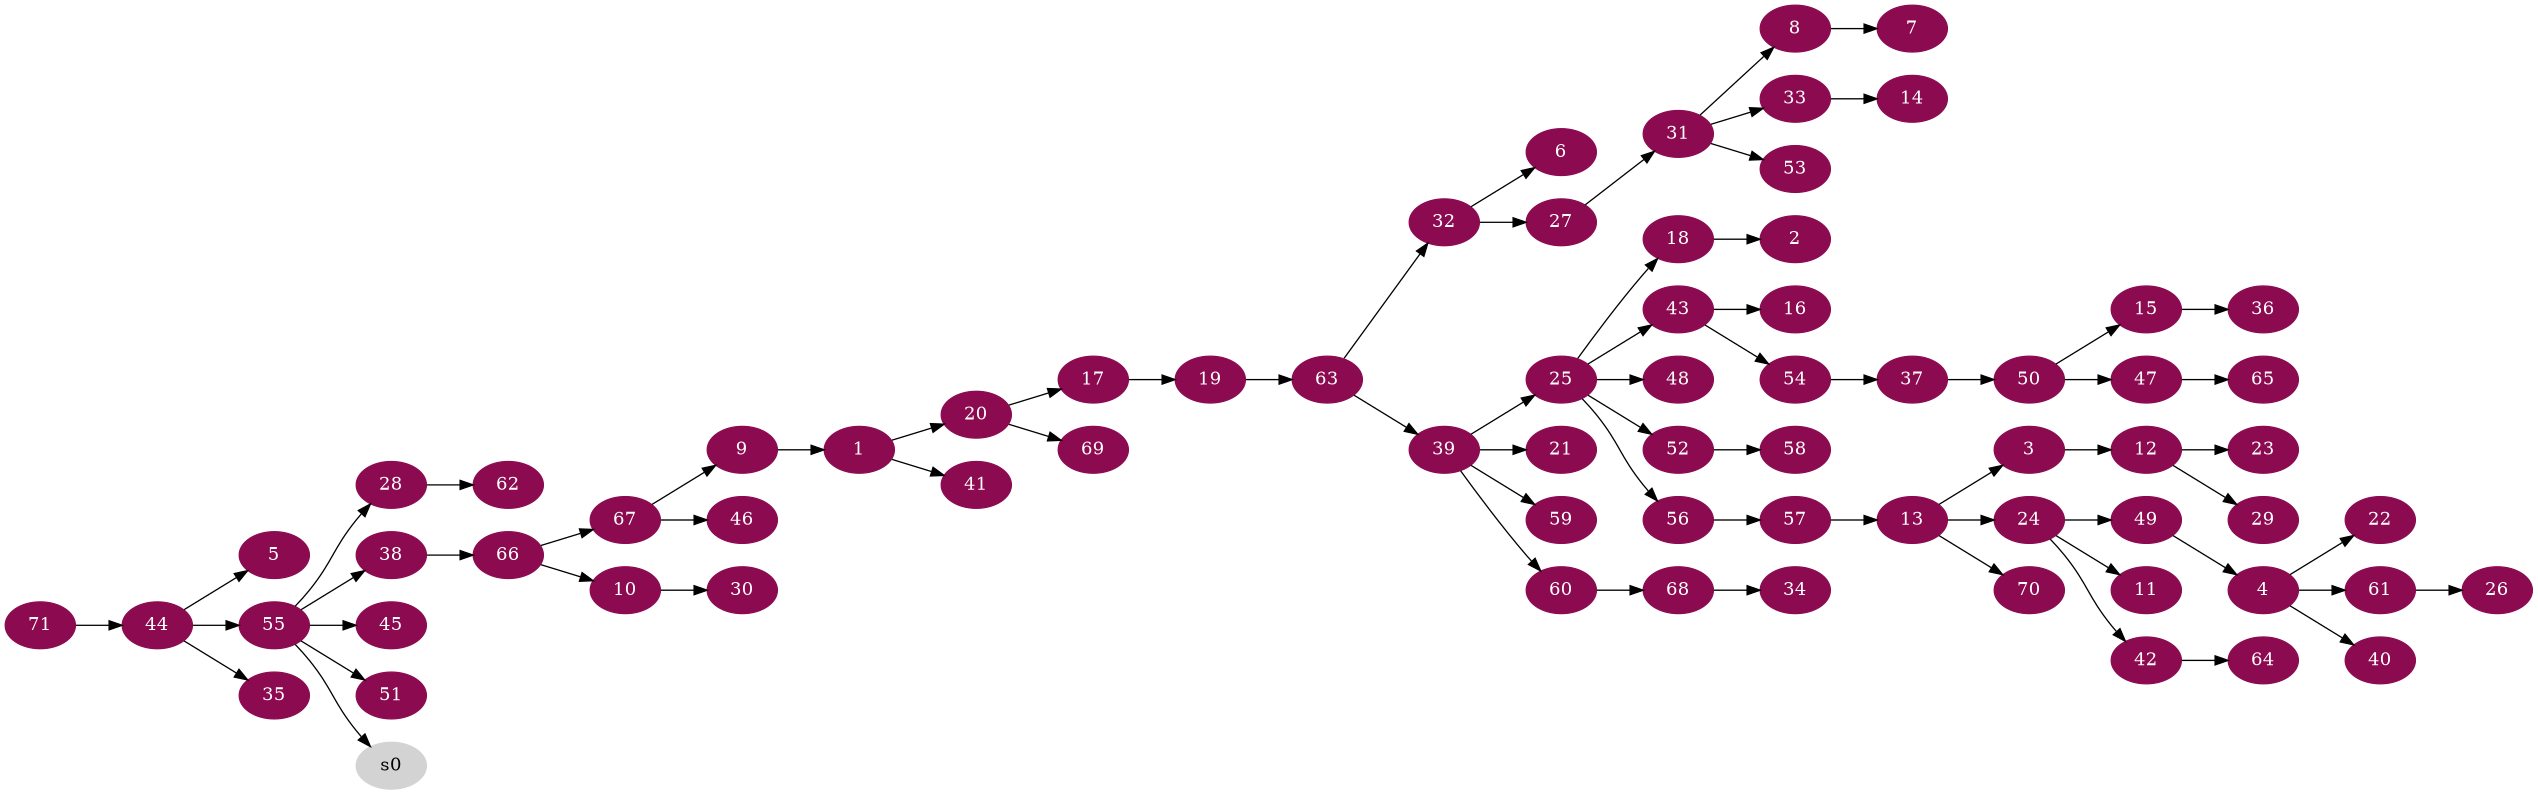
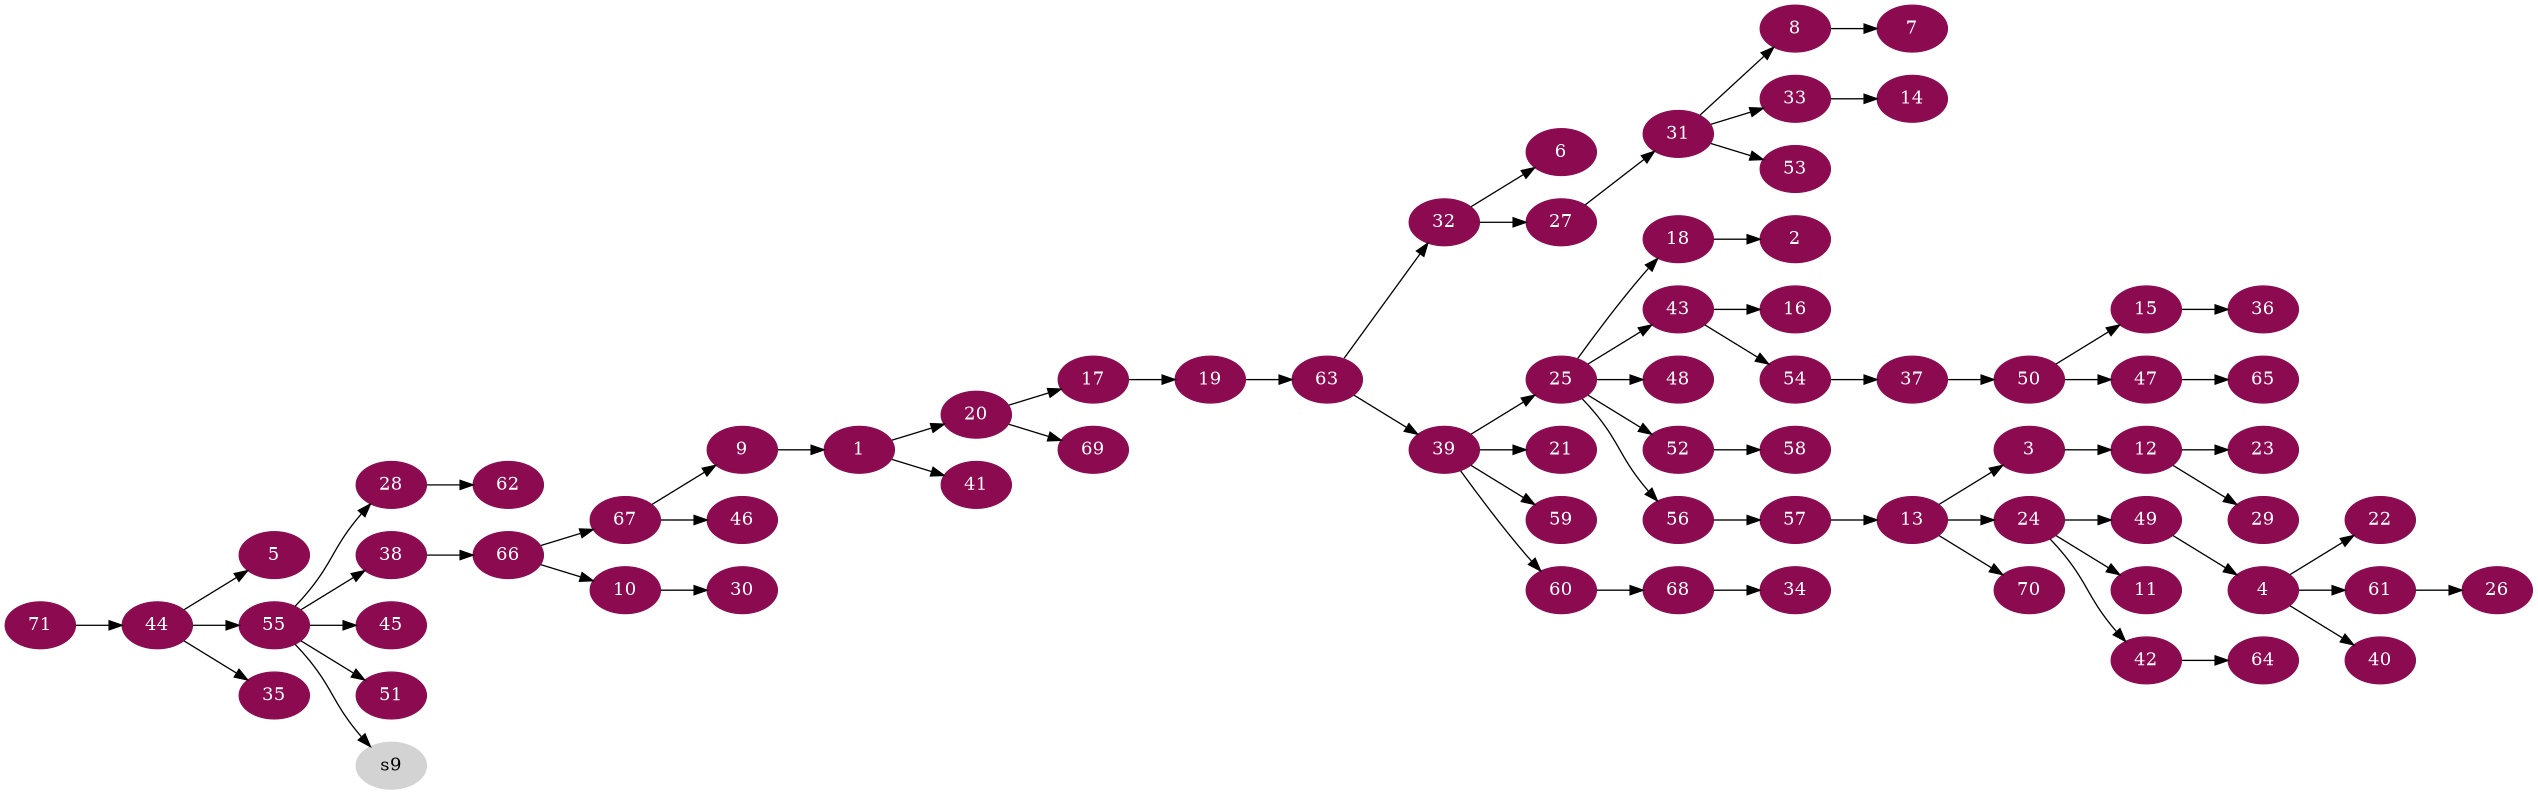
node "s0": label "s0" -> "s9"
